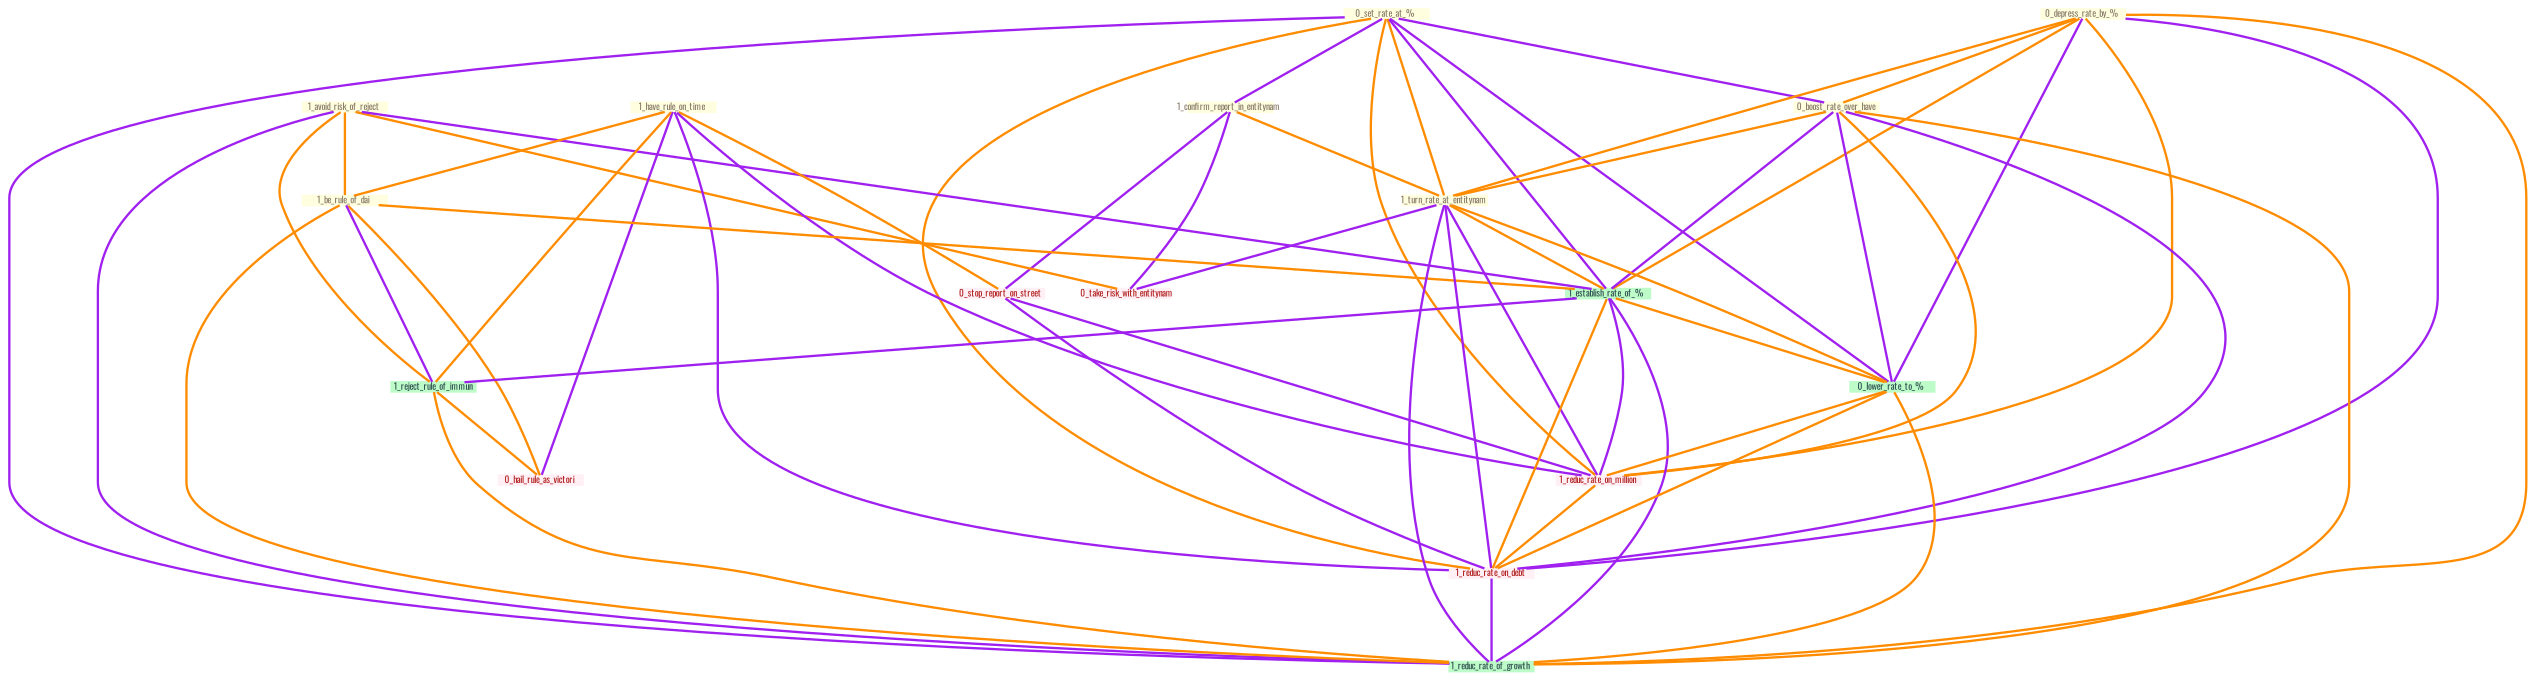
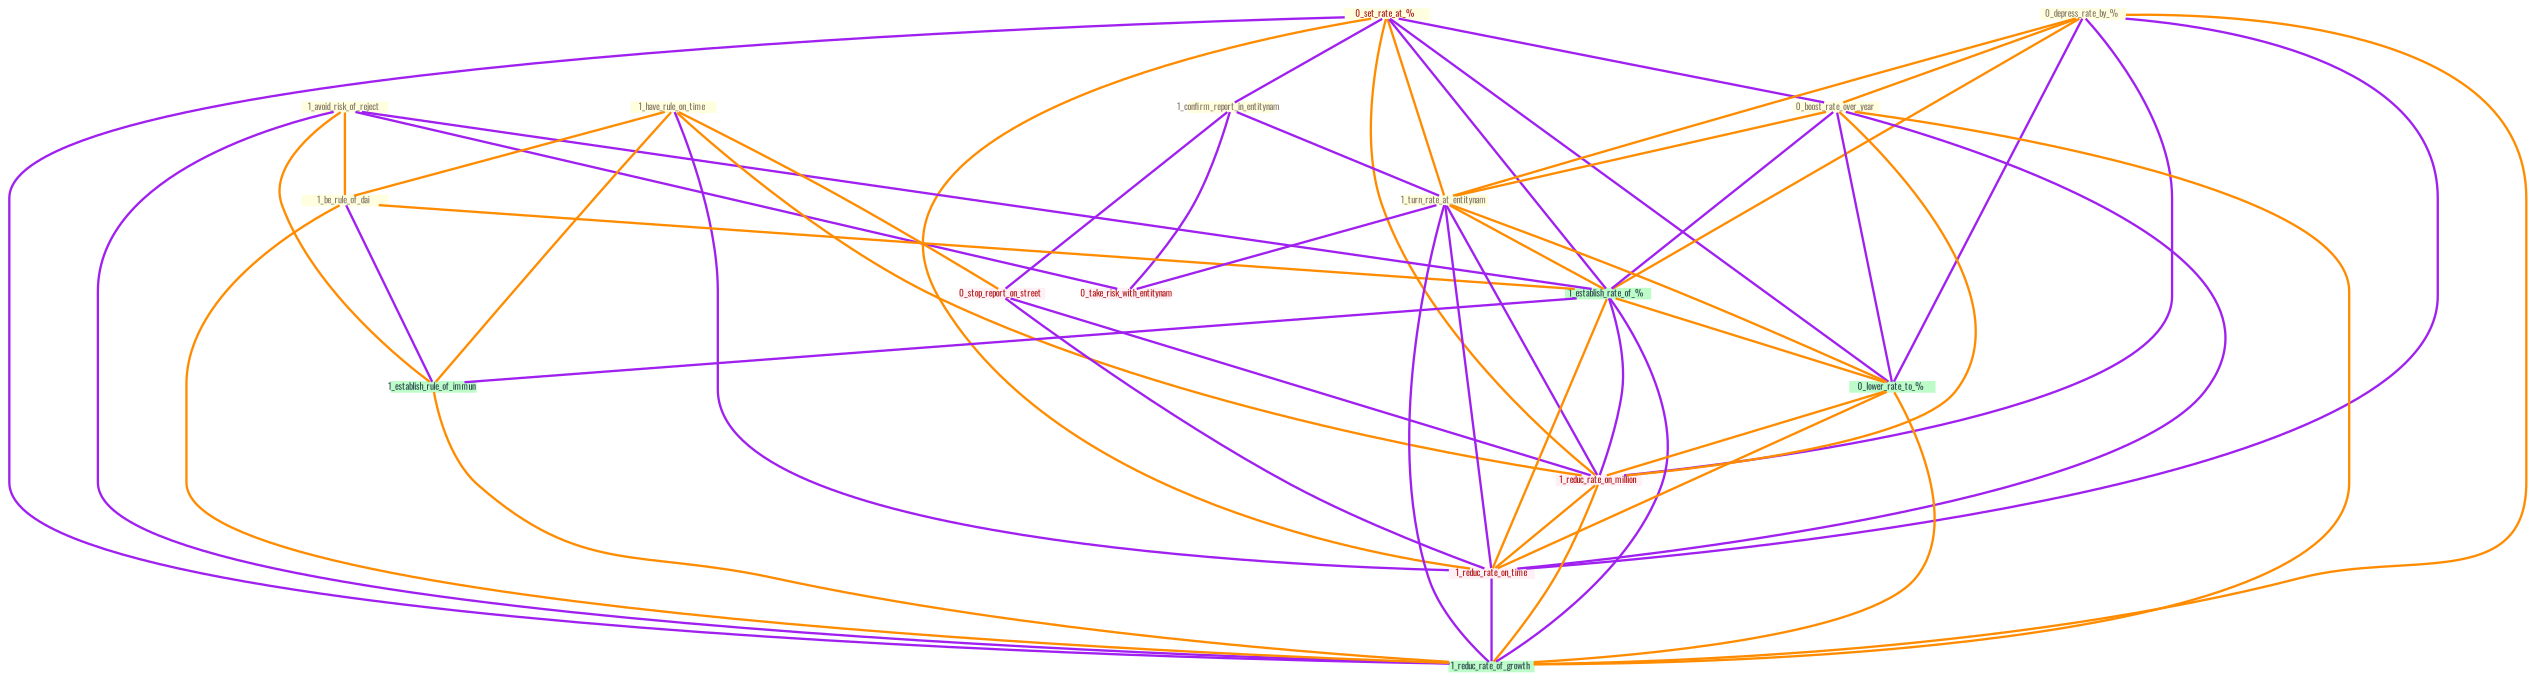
node "0_set_rate_at_%": fontcolor #8b7d6b -> #b22222
node "0_boost_rate_over_have": label "0_boost_rate_over_have" -> "0_boost_rate_over_year"
edge "1_confirm_report_in_entitynam" -- "1_turn_rate_at_entitynam": color darkorange -> purple
edge "1_avoid_risk_of_reject" -- "0_take_risk_with_entitynam": color darkorange -> purple
edge "1_have_rule_on_time" -- "1_reduc_rate_on_million": color purple -> darkorange
node "1_reject_rule_of_immun": label "1_reject_rule_of_immun" -> "1_establish_rule_of_immun"
edge "0_depress_rate_by_%" -- "1_reduc_rate_on_million": color darkorange -> purple
node "0_hail_rule_as_victori": removed
node "1_reduc_rate_on_debt": label "1_reduc_rate_on_debt" -> "1_reduc_rate_on_time"
edge "1_reduc_rate_on_million" -- "1_reduc_rate_of_growth": added
